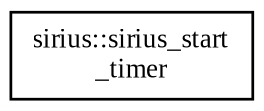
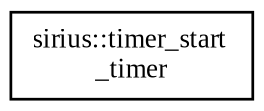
node "sirius::sirius_start _timer": label "sirius::sirius_start _timer" -> "sirius::timer_start _timer"
